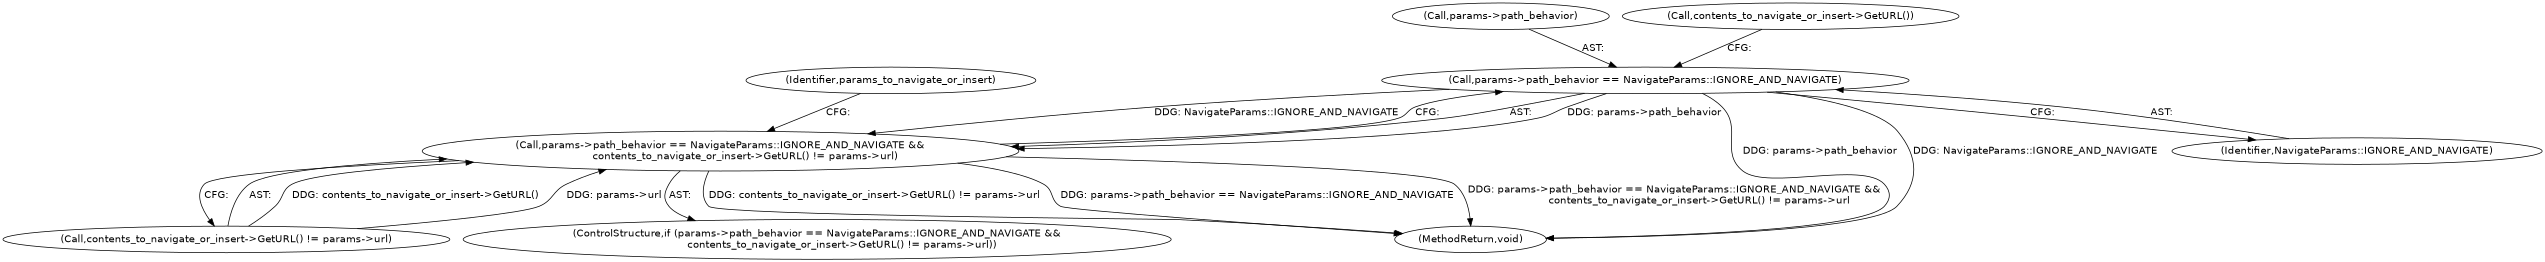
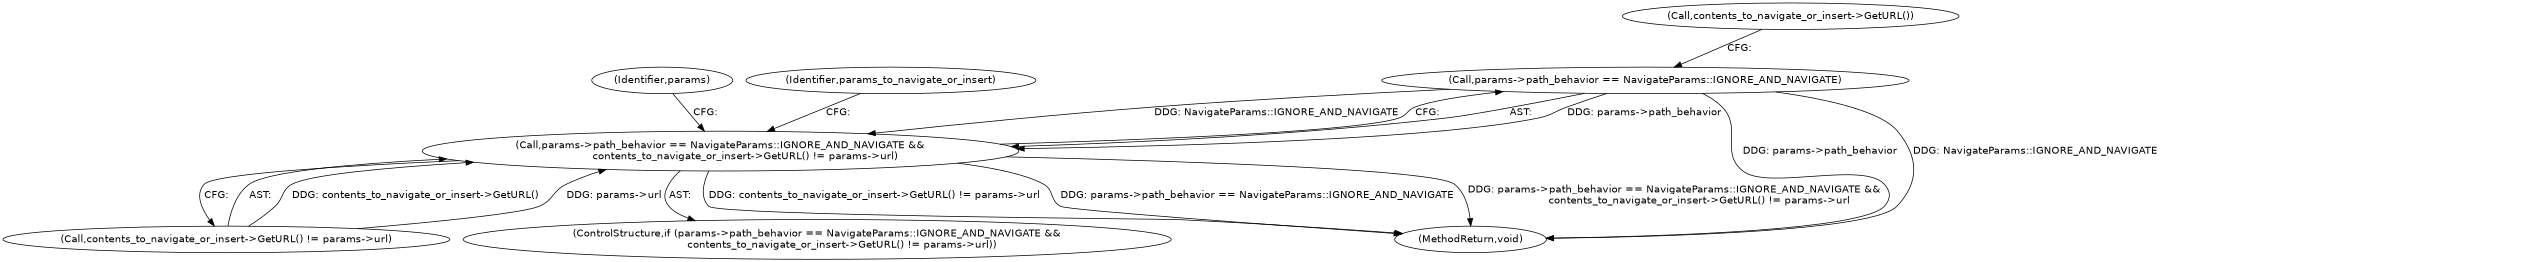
node "(Call,params->path_behavior)": removed
node "(Identifier,params)": added
node "(Identifier,NavigateParams::IGNORE_AND_NAVIGATE)": removed
